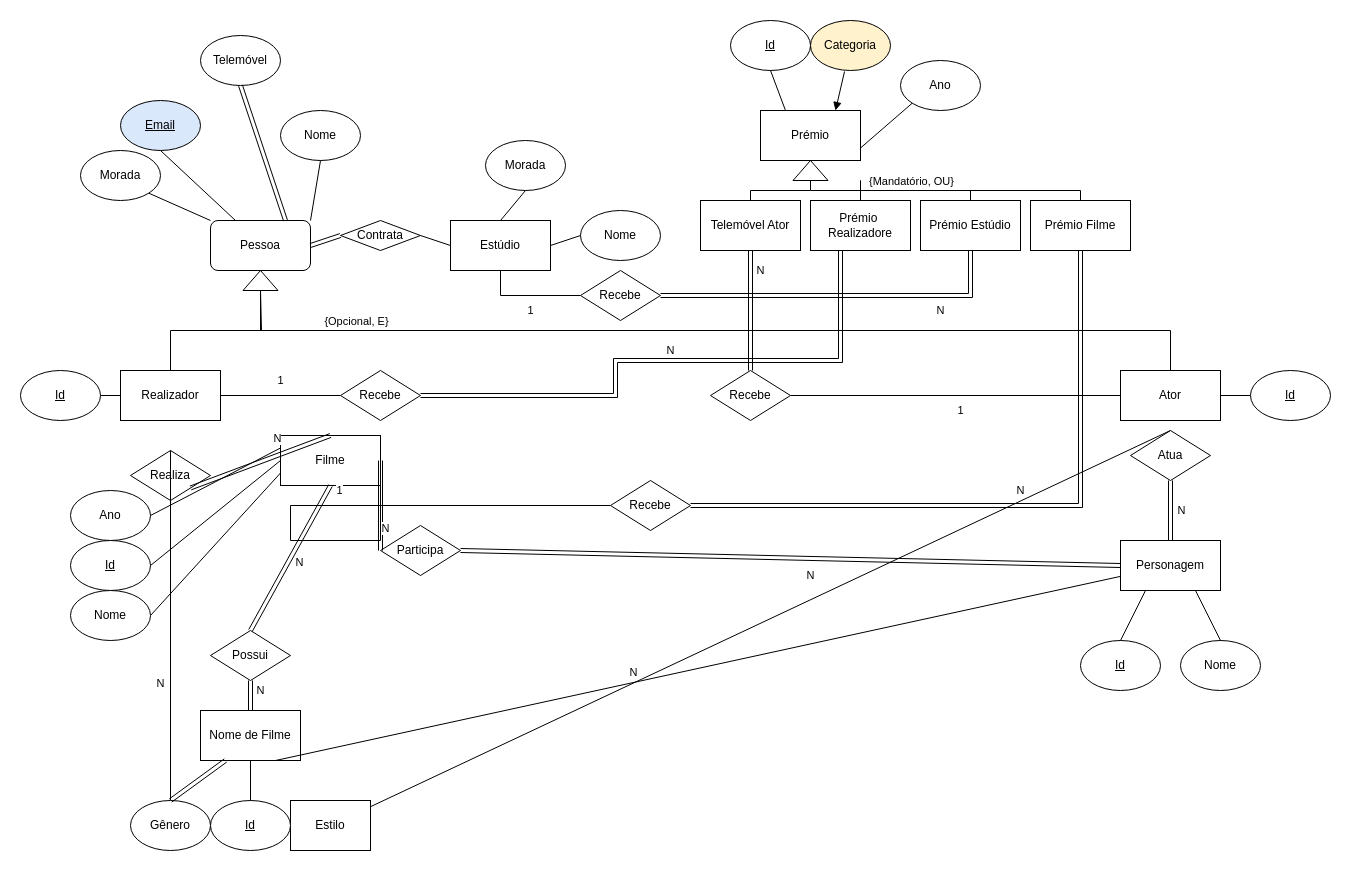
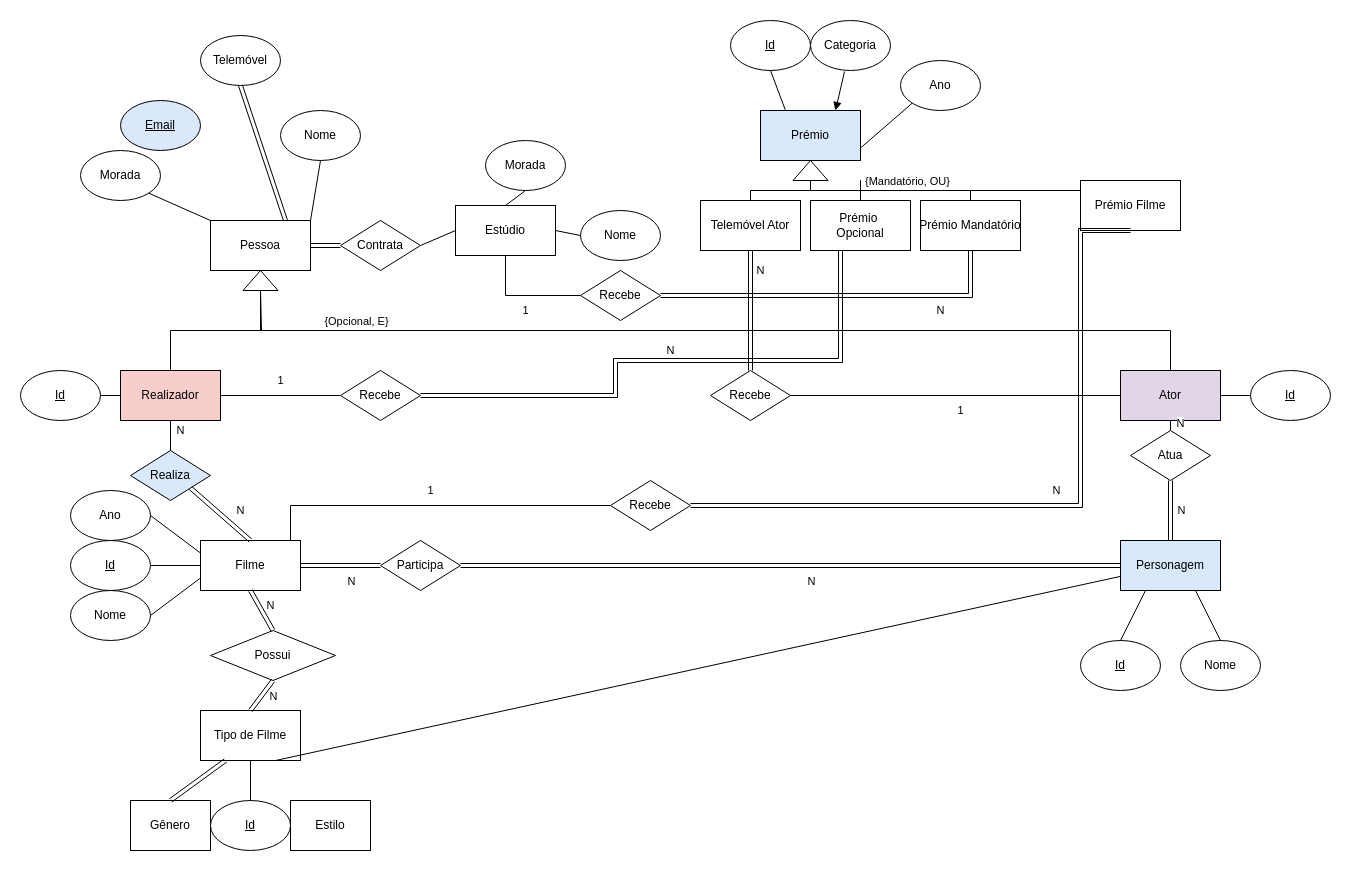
node "Categoria": fillcolor #fff2cc -> #ffffff
node "Prémio": fillcolor #ffffff -> #dae8fc
edge "Email" -- "Pessoa": removed
node "Prémio Realizadore": label "Prémio Realizadore" -> "Prémio Opcional"
node "Prémio Estúdio": label "Prémio Estúdio" -> "Prémio Mandatório"
node "Prémio Filme": moved (1081, 226) -> (1131, 206)
node "Contrata": size 80x30 -> 80x50
node "Pessoa": shape rounded rectangle -> rectangle
node "Estúdio": moved (501, 246) -> (506, 231)
node "Realizador": fillcolor #ffffff -> #f8cecc
node "Ator": fillcolor #ffffff -> #e1d5e7
node "Filme": moved (331, 461) -> (251, 566)
node "Realiza": fillcolor #ffffff -> #dae8fc
node "Participa": moved (421, 551) -> (421, 566)
node "Personagem": fillcolor #ffffff -> #dae8fc
edge "Realiza" -- "Gênero": now "Realiza" -- "Realizador"
node "Possui": size 80x50 -> 125x50
node "Nome de Filme": label "Nome de Filme" -> "Tipo de Filme"
edge "Atua" -- "Estilo": now "Atua" -- "Ator"
node "Gênero": shape ellipse -> rectangle
